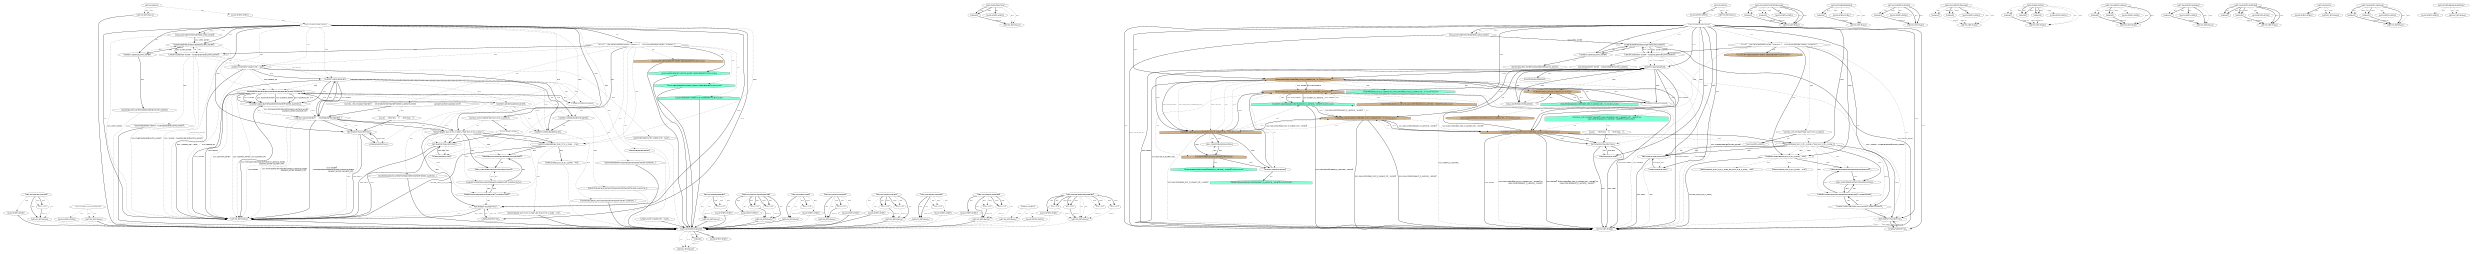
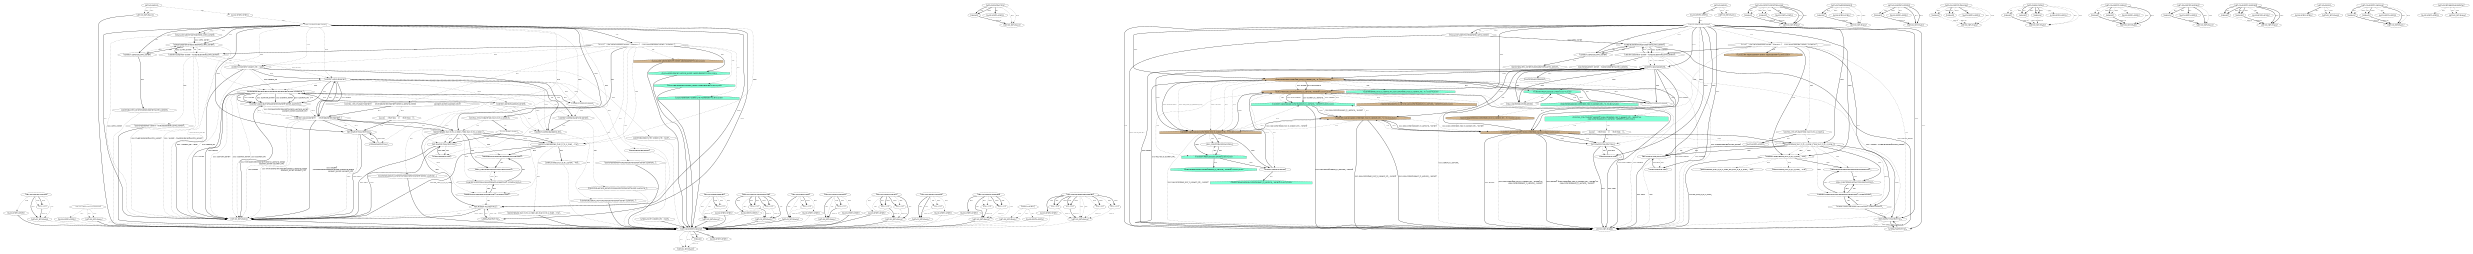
node "<(<operator>.fieldAccess,base::Contains)<SUB>4</SUB>>": fillcolor tan -> aquamarine
node "<(<operator>.fieldAccess,base::Contains)<SUB>5</SUB>>": fillcolor tan -> aquamarine
